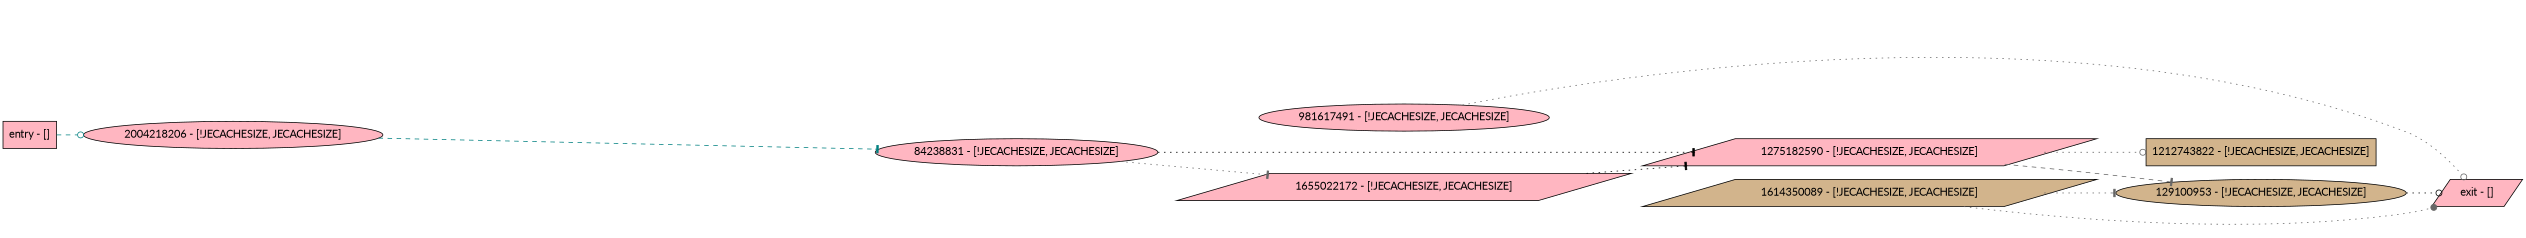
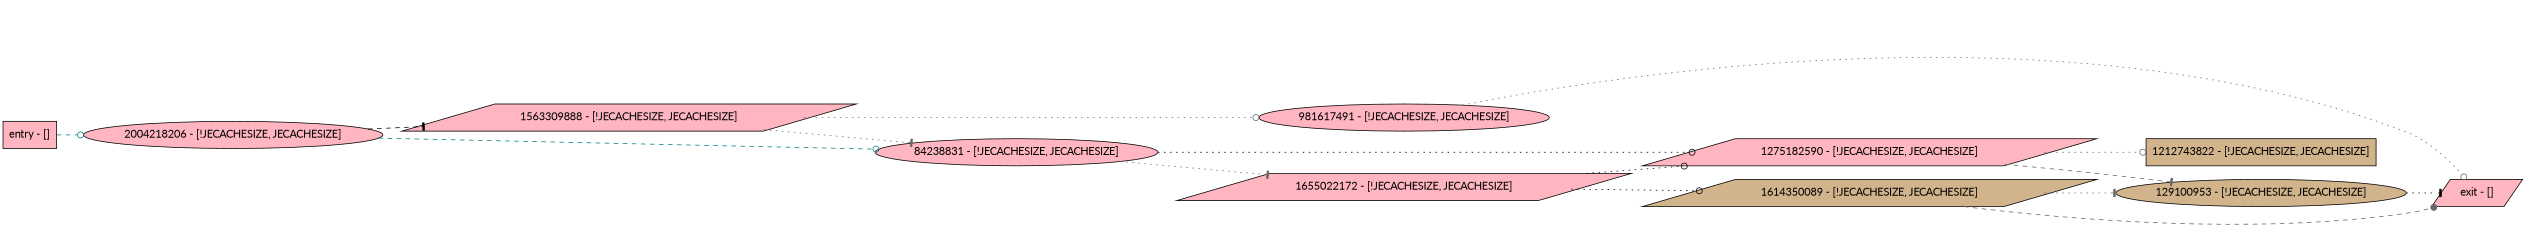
node "1563309888 - [!JECACHESIZE, JECACHESIZE]": added
edge "2004218206 - [!JECACHESIZE, JECACHESIZE]" -> "84238831 - [!JECACHESIZE, JECACHESIZE]": arrowhead tee -> odot
edge "84238831 - [!JECACHESIZE, JECACHESIZE]" -> "1275182590 - [!JECACHESIZE, JECACHESIZE]": arrowhead tee -> odot
edge "1655022172 - [!JECACHESIZE, JECACHESIZE]" -> "1275182590 - [!JECACHESIZE, JECACHESIZE]": arrowhead tee -> odot
edge "1655022172 - [!JECACHESIZE, JECACHESIZE]" -> "1614350089 - [!JECACHESIZE, JECACHESIZE]": added
edge "129100953 - [!JECACHESIZE, JECACHESIZE]" -> "exit - []": arrowhead odot -> tee
edge "1614350089 - [!JECACHESIZE, JECACHESIZE]" -> "exit - []": style dotted -> dashed
